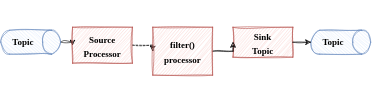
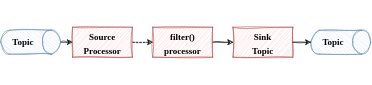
node "Source Processor": size 60x36 -> 60x30
node "filter() processor": size 60x48 -> 60x30
